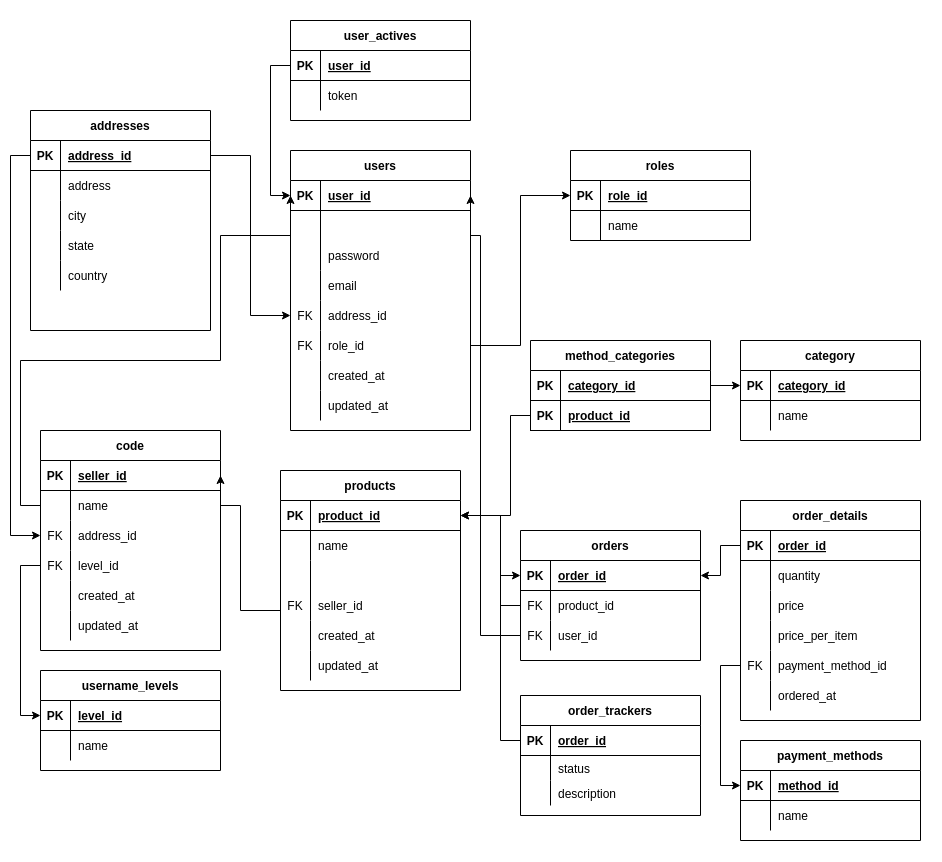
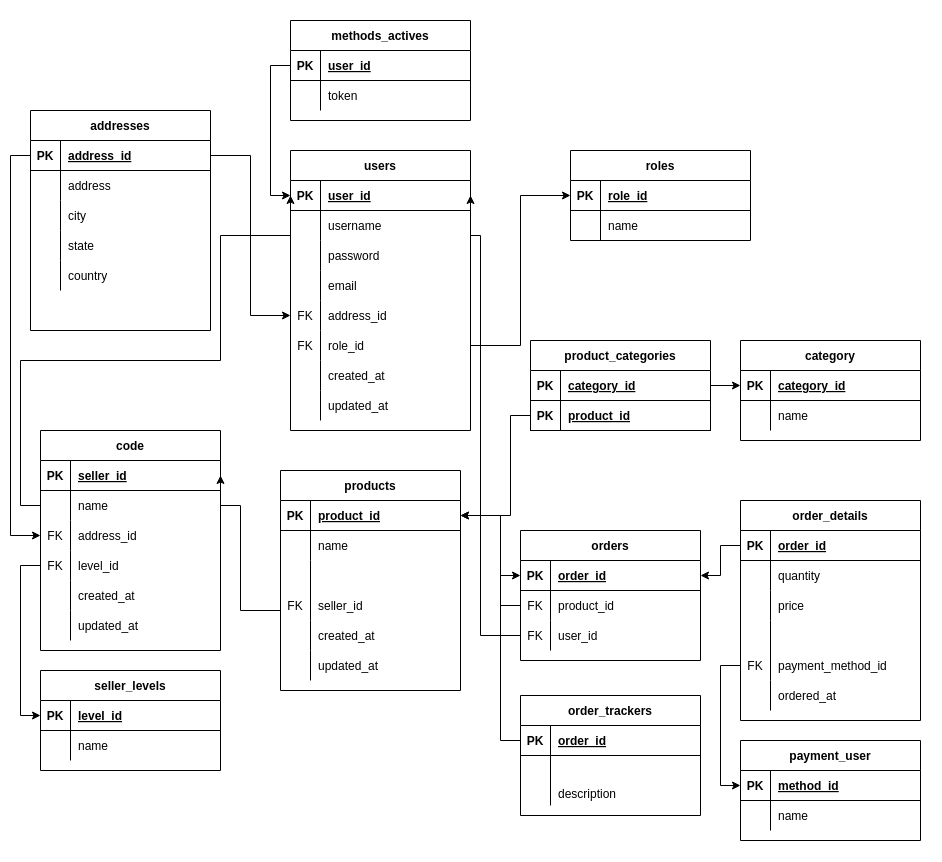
node "user_actives": label "user_actives" -> "methods_actives"
node "username": added
node "method_categories": label "method_categories" -> "product_categories"
node "price_per_item": removed
node "username_levels": label "username_levels" -> "seller_levels"
node "payment_methods": label "payment_methods" -> "payment_user"
node "status": removed
